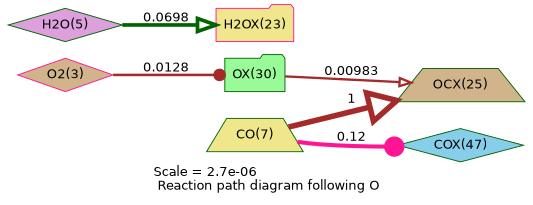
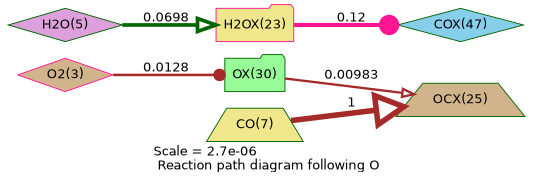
edge "CO(7)" -> "COX(47)": now "H2OX(23)" -> "COX(47)"
